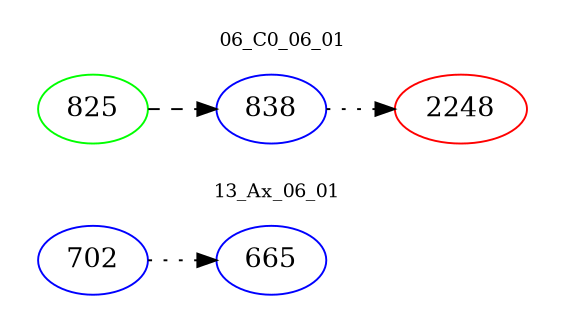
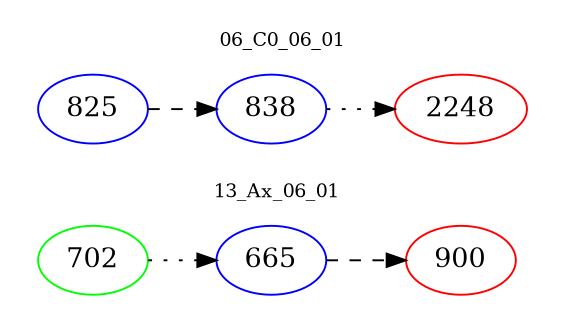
node "825": color green -> blue
node "702": color blue -> green
node "900": added
